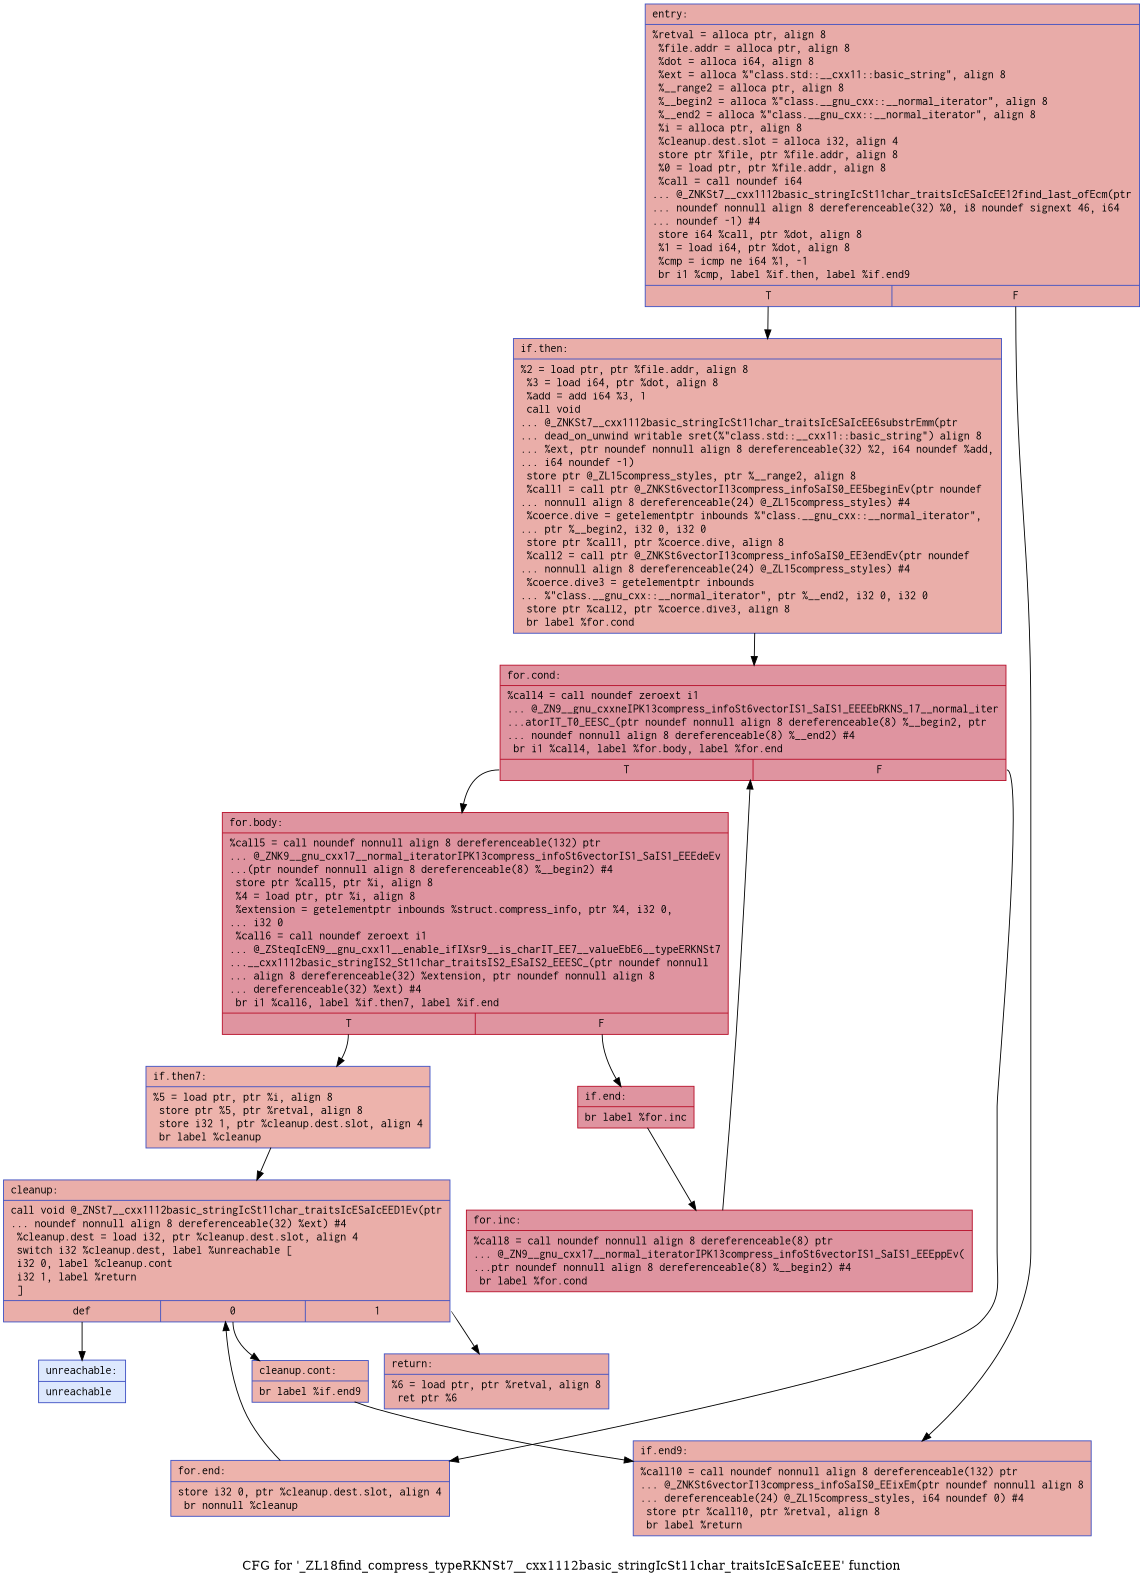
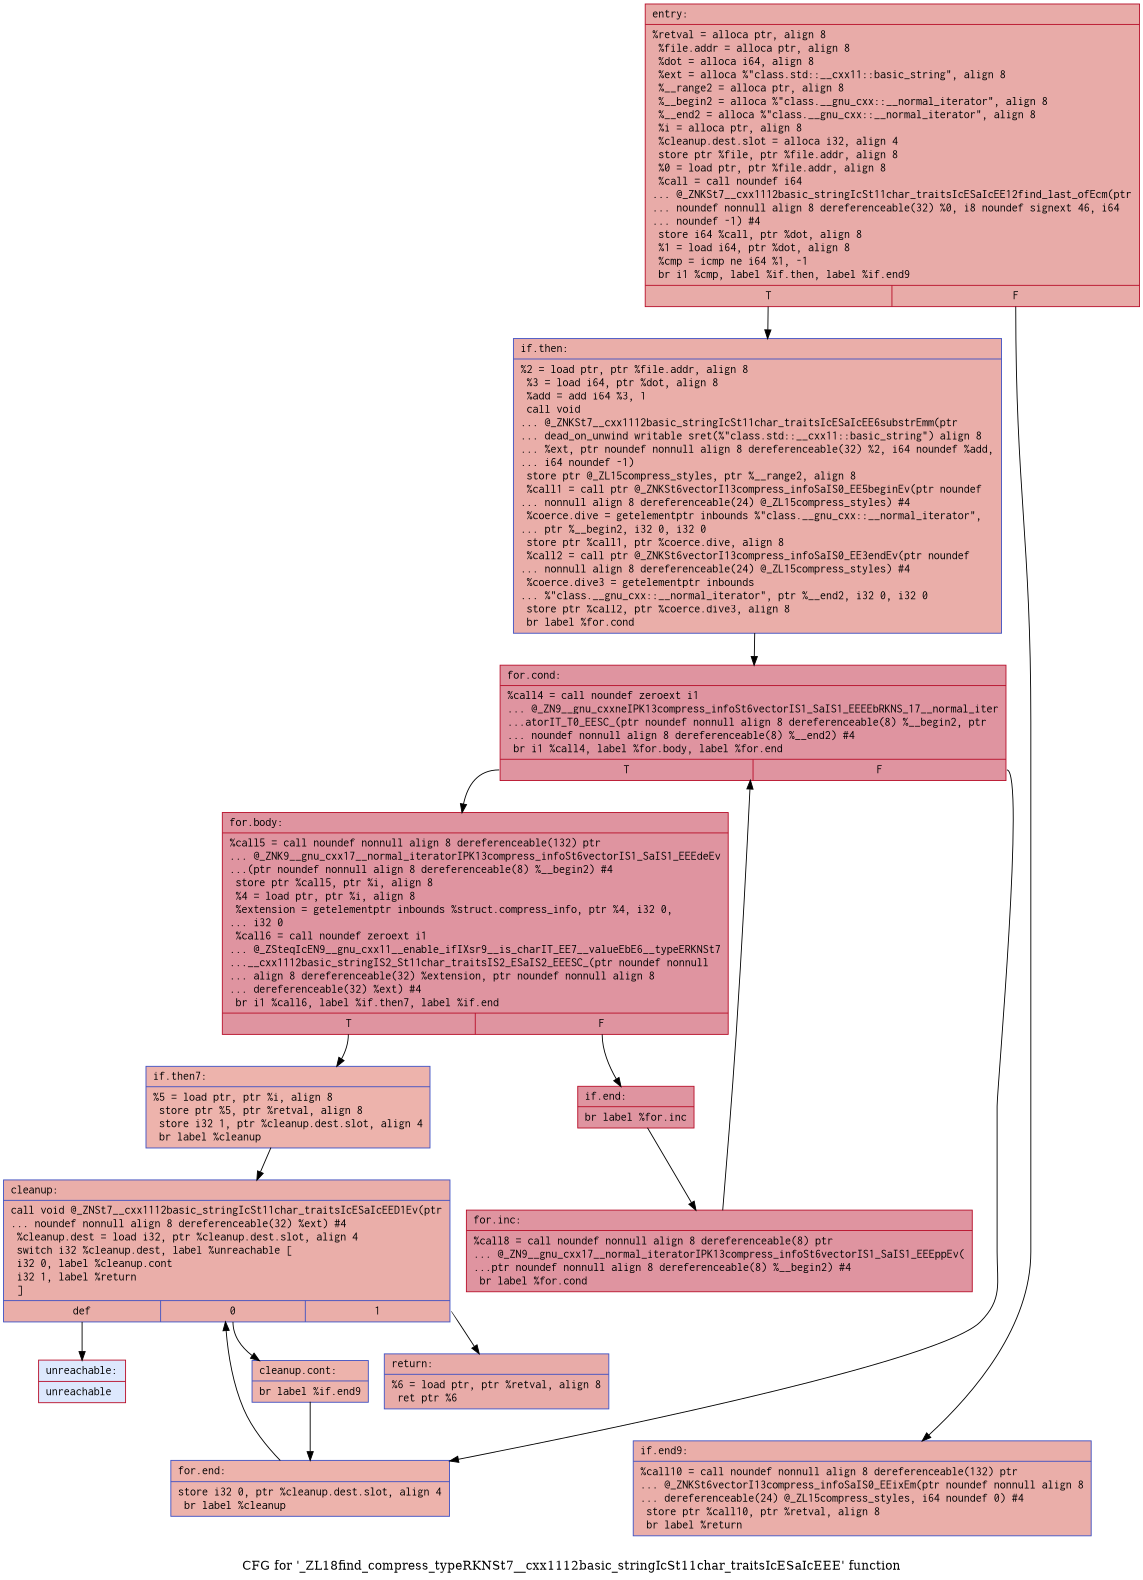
node "entry:": color #3d50c3ff -> #b70d28ff
node "unreachable:": color #3d50c3ff -> #b70d28ff
edge "cleanup.cont:" -> "if.end9:": now "cleanup.cont:" -> "for.end:"
node "for.end:": text "br nonnull %cleanup" -> "br label %cleanup"
